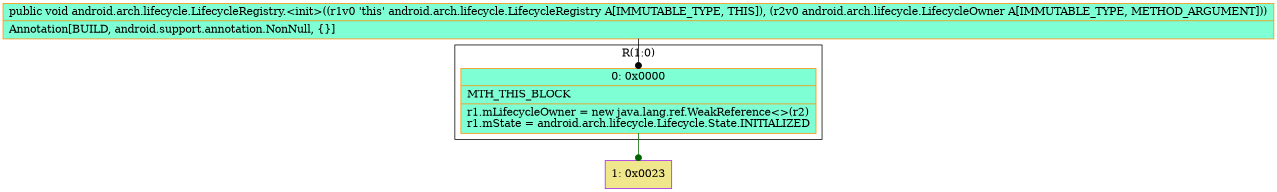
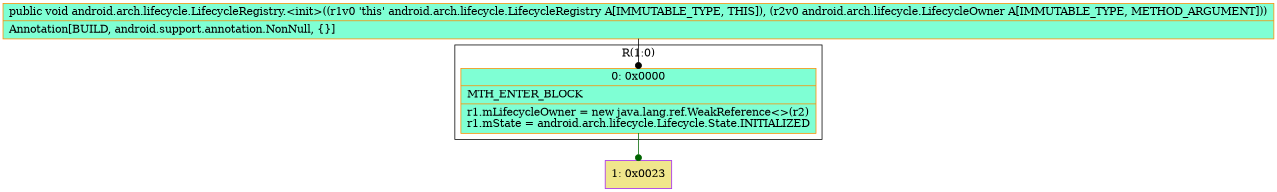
node "0: 0x0000": text "MTH_THIS_BLOCK" -> "MTH_ENTER_BLOCK"
